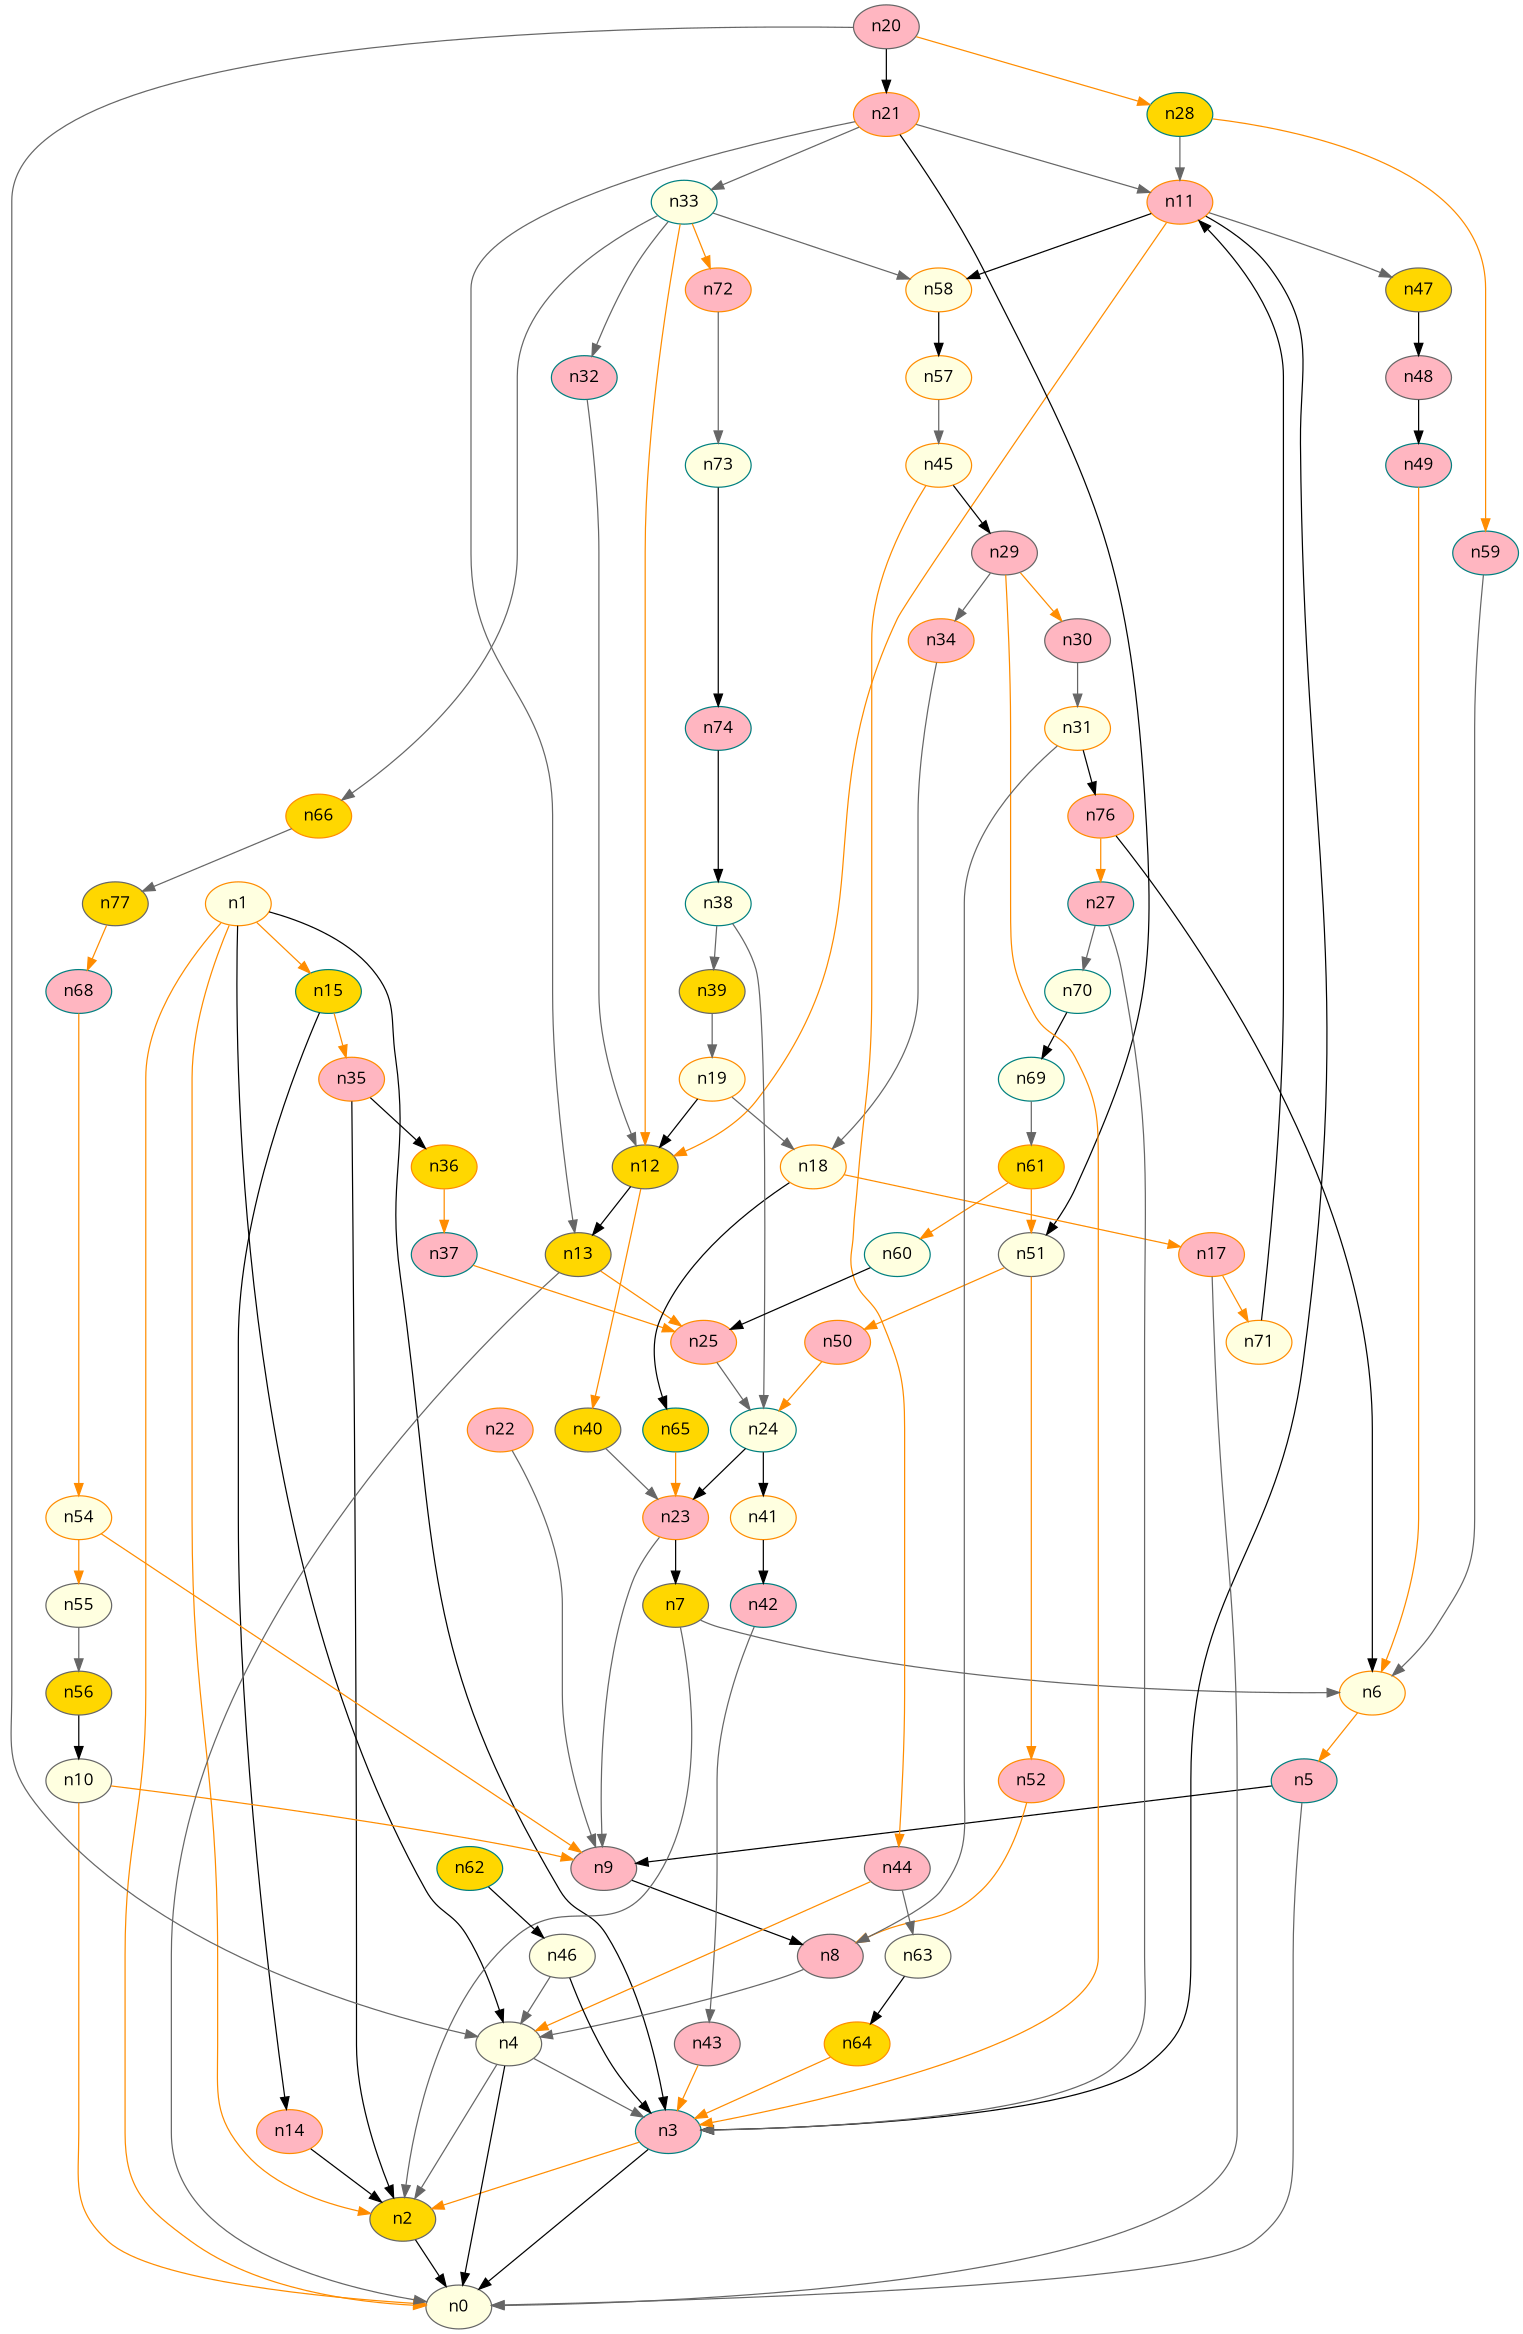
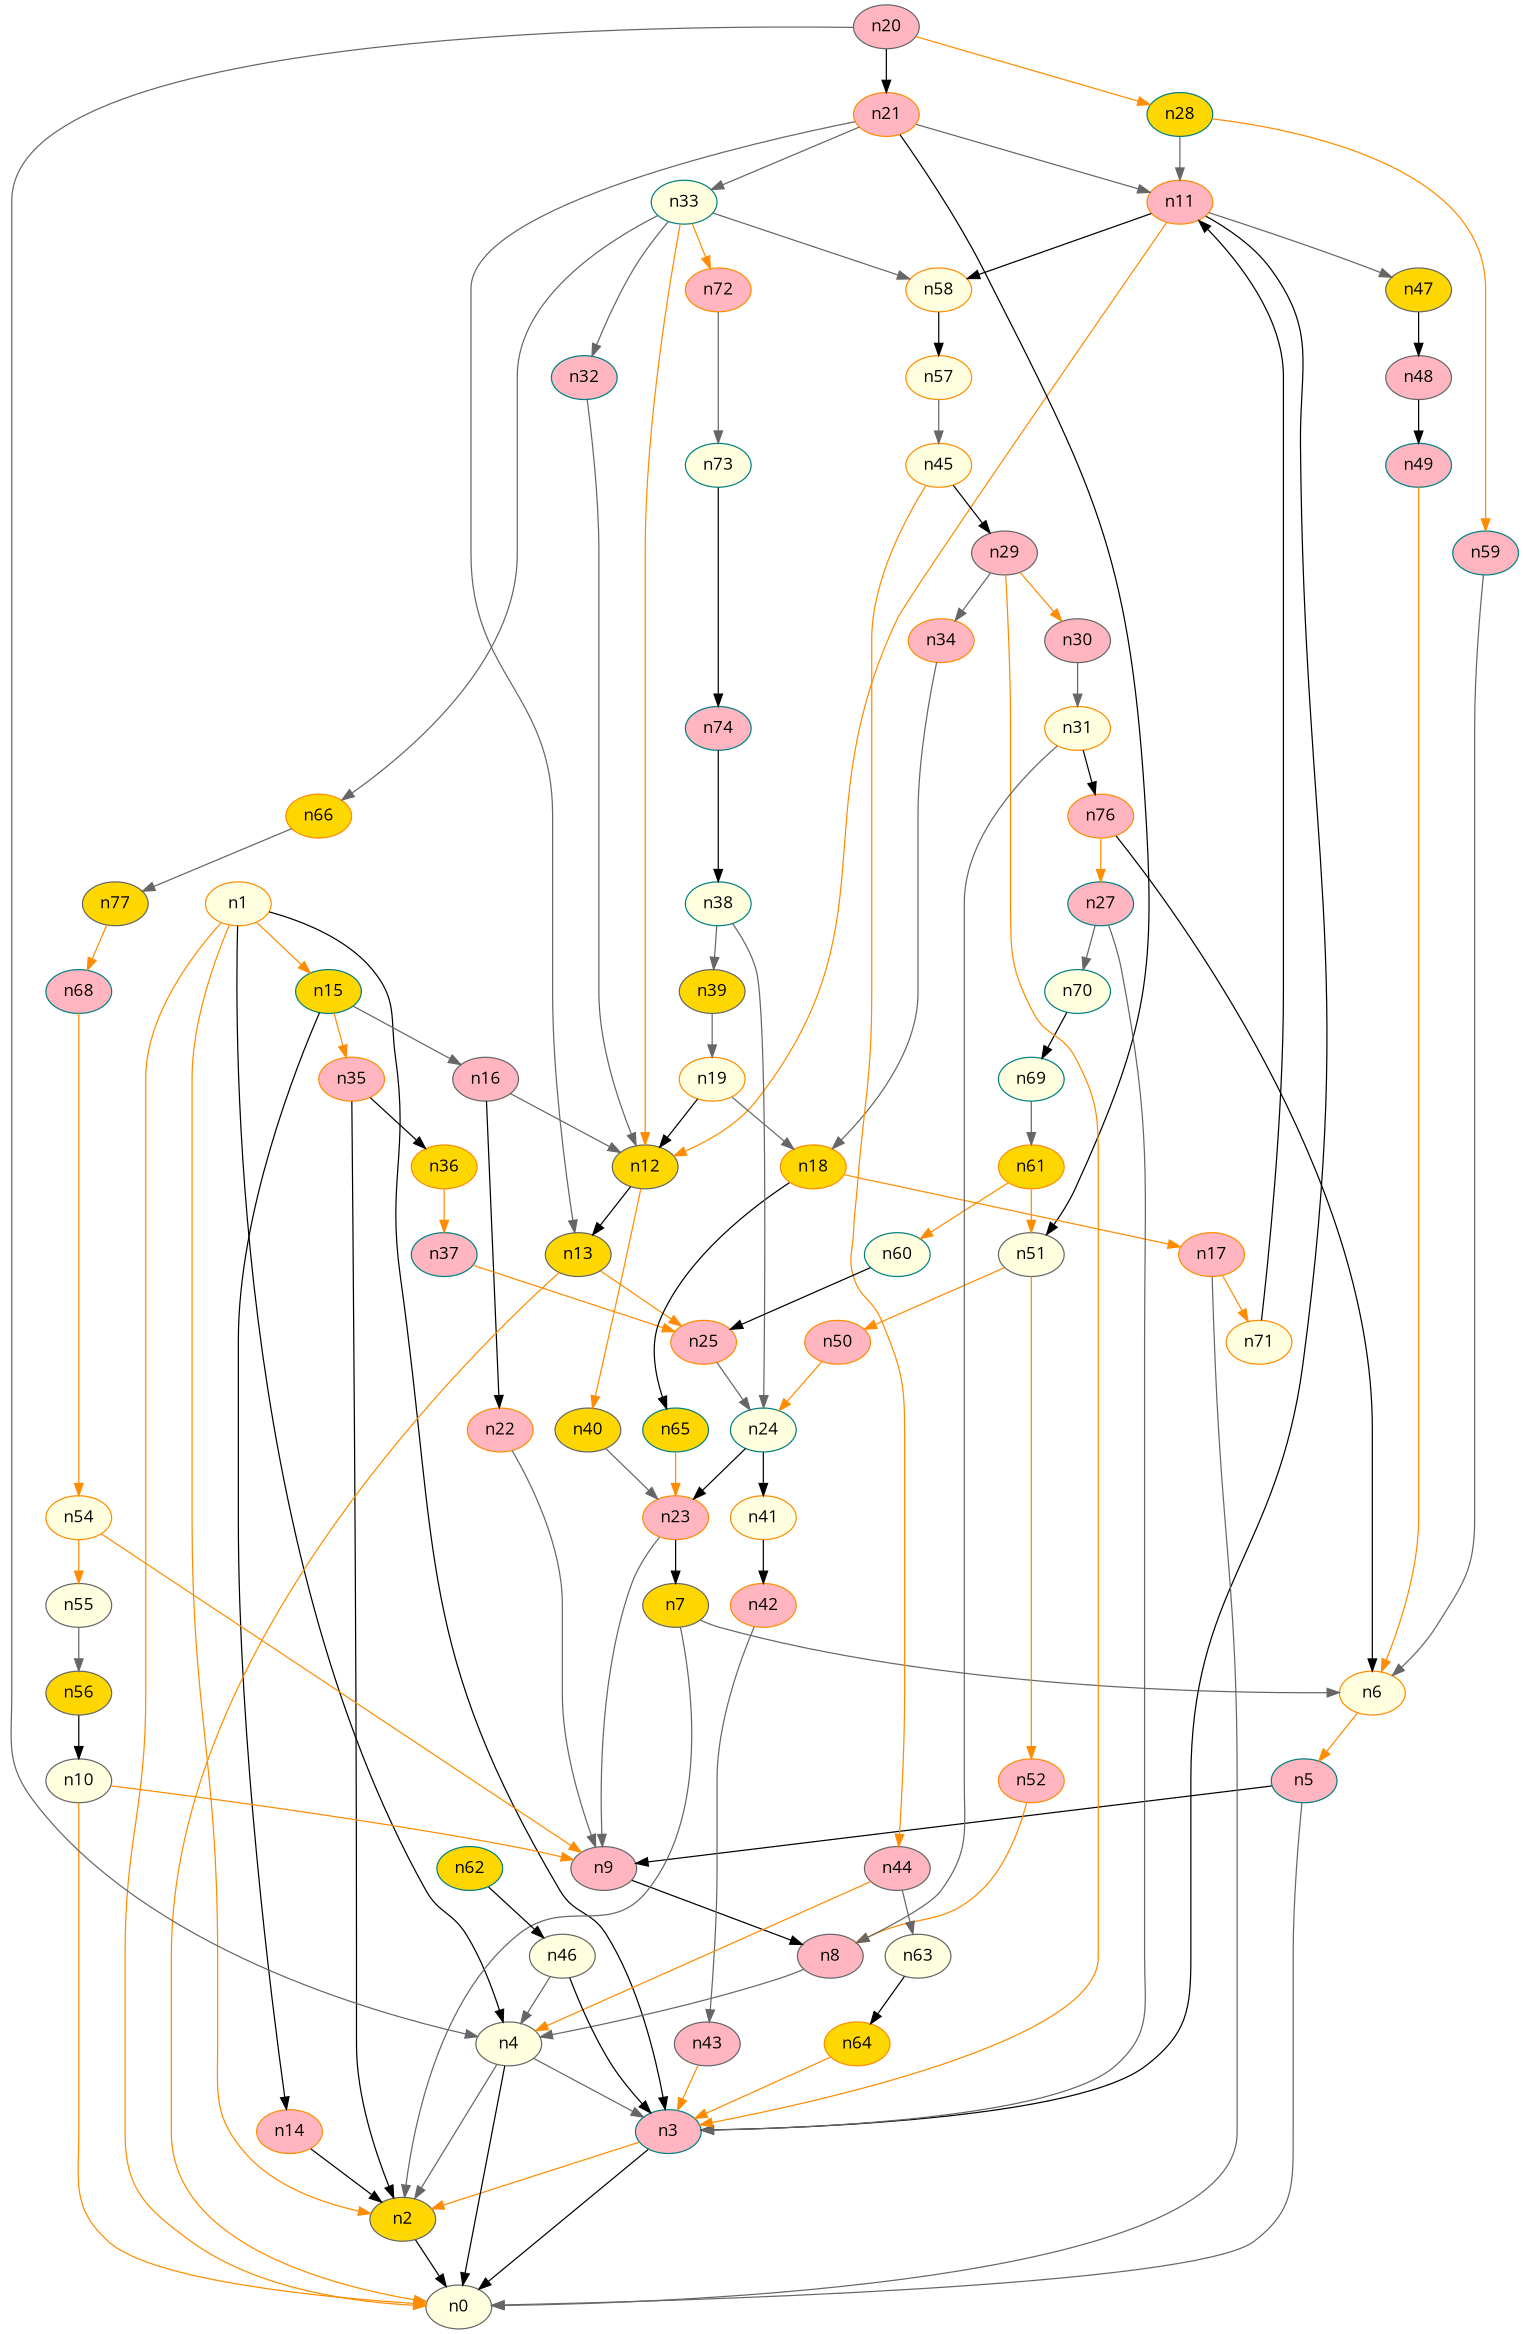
node "n16": added
node "n18": fillcolor lightyellow -> gold
node "n42": color teal -> darkorange
edge "n13" -> "n0": color gray40 -> darkorange
